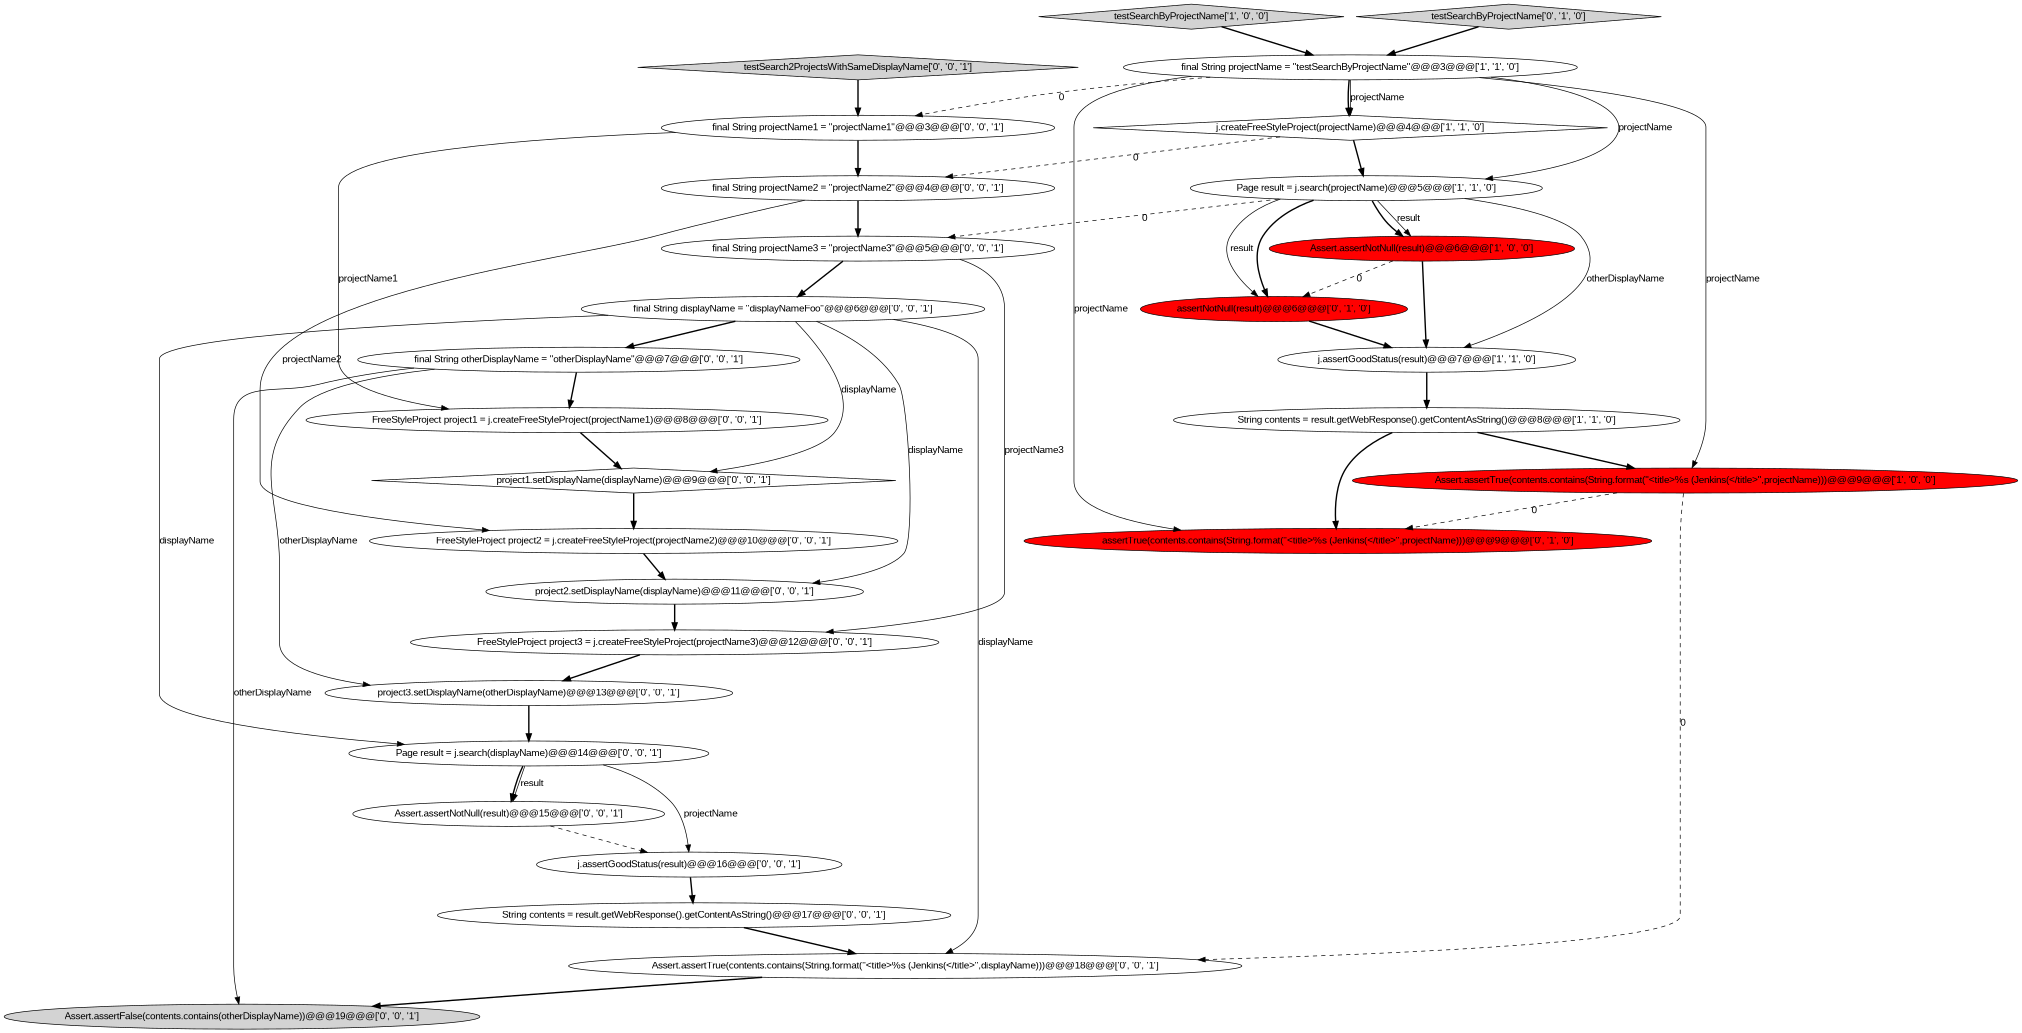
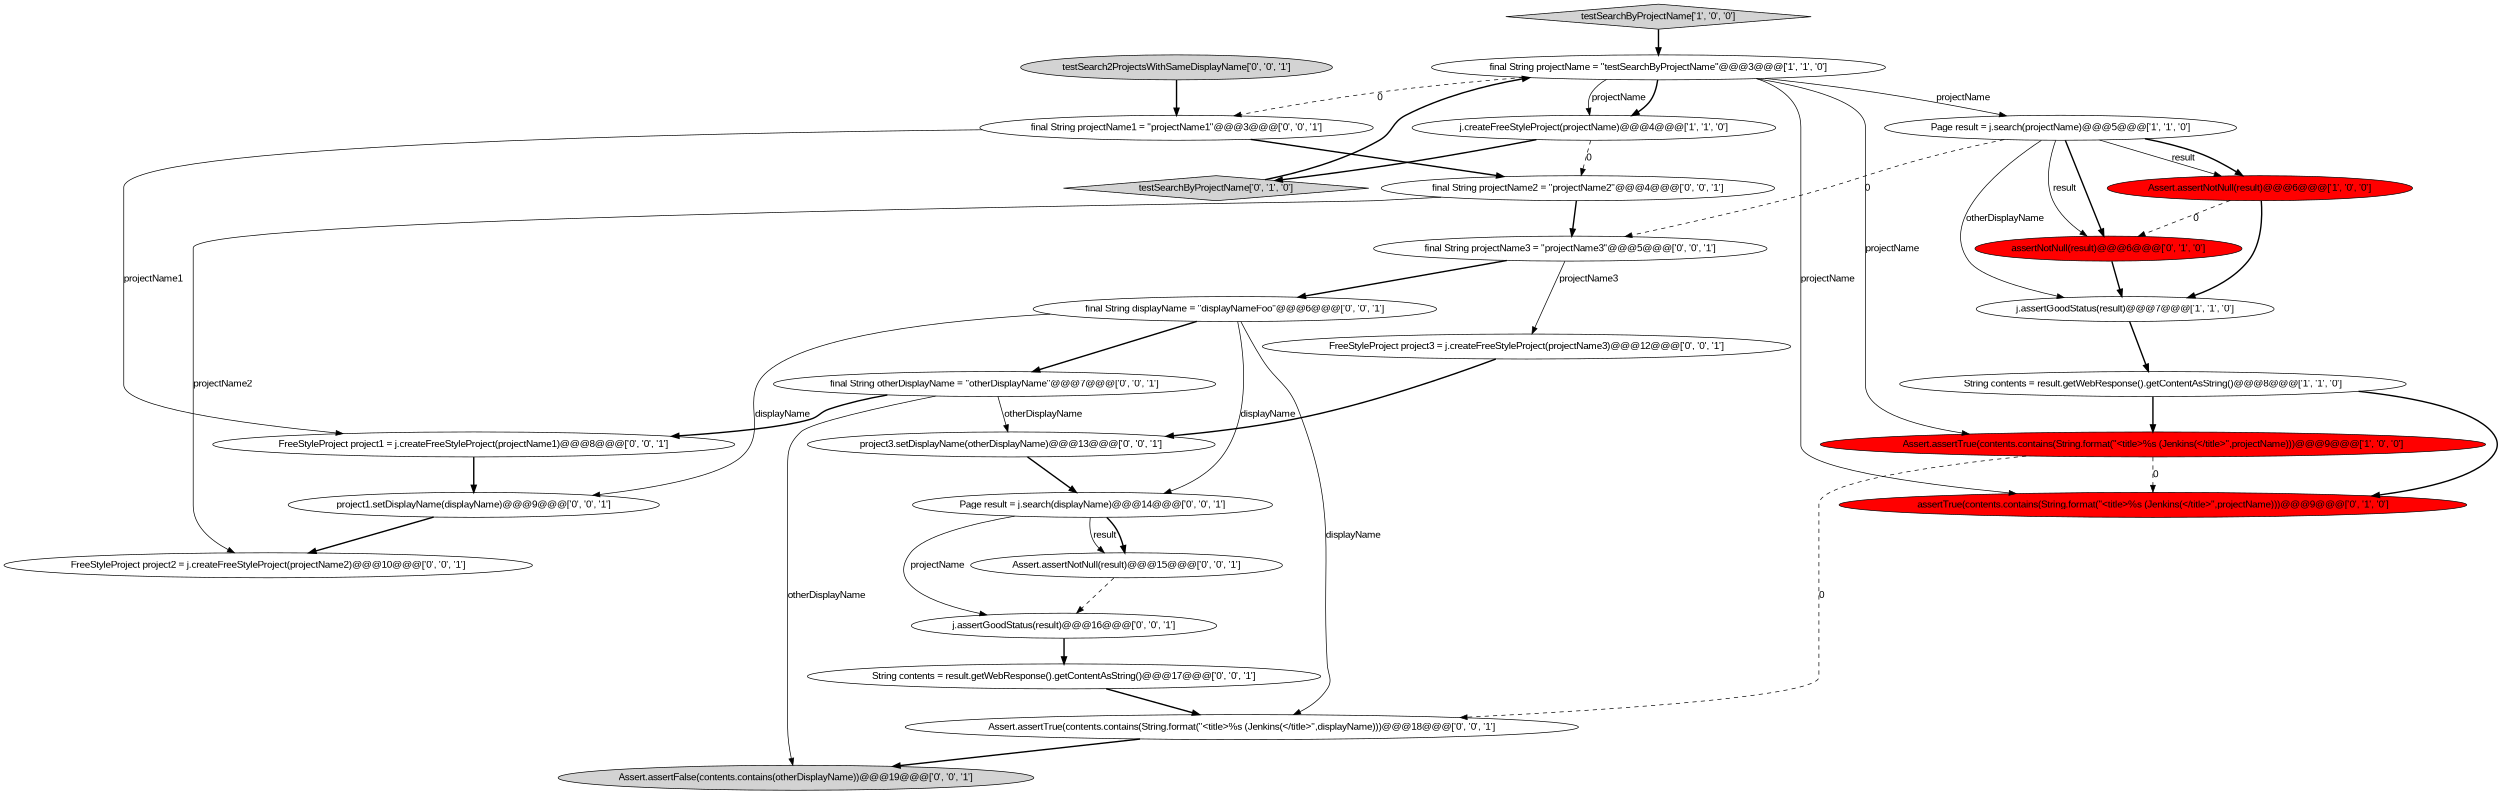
node "testSearch2ProjectsWithSameDisplayName['0', '0', '1']": shape diamond -> ellipse
node "j.createFreeStyleProject(projectName)@@@4@@@['1', '1', '0']": shape diamond -> ellipse
edge "j.createFreeStyleProject(projectName)@@@4@@@['1', '1', '0']" -> "Page result = j.search(projectName)@@@5@@@['1', '1', '0']": now "j.createFreeStyleProject(projectName)@@@4@@@['1', '1', '0']" -> "testSearchByProjectName['0', '1', '0']"
node "project1.setDisplayName(displayName)@@@9@@@['0', '0', '1']": shape diamond -> ellipse
node "project2.setDisplayName(displayName)@@@11@@@['0', '0', '1']": removed
